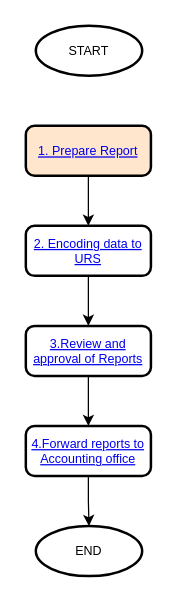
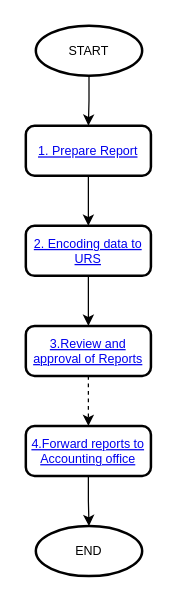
edge "START" -> "1. Prepare Report": added
node "1. Prepare Report": fillcolor #ffe6cc -> #ffffff
edge "3.Review and approval of Reports" -> "4.Forward reports to Accounting office": style solid -> dashed
